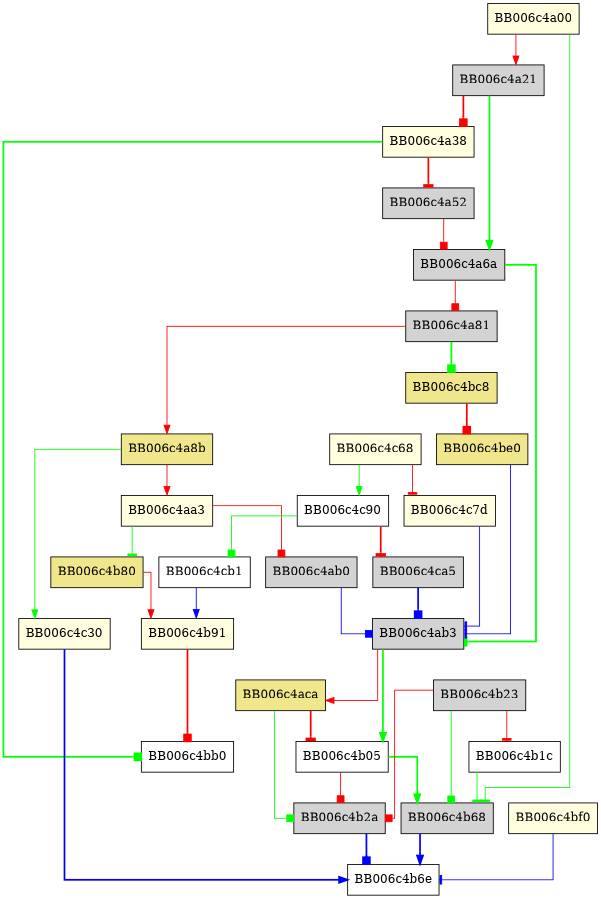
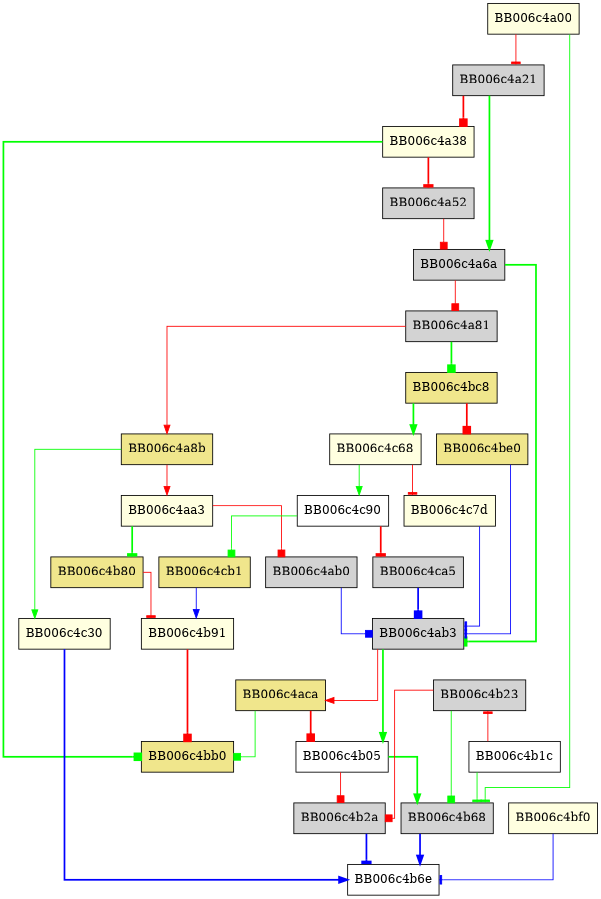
edge "BB006c4a00" -> "BB006c4a21": arrowhead normal -> tee
edge "BB006c4bc8" -> "BB006c4c68": added
edge "BB006c4aa3" -> "BB006c4b80": style solid -> bold
node "BB006c4cb1": fillcolor white -> khaki
edge "BB006c4b80" -> "BB006c4b91": arrowhead normal -> tee
edge "BB006c4aca" -> "BB006c4b05": arrowhead tee -> box
edge "BB006c4b23" -> "BB006c4b1c": reversed
node "BB006c4bb0": fillcolor white -> khaki
edge "BB006c4aca" -> "BB006c4b2a": now "BB006c4aca" -> "BB006c4bb0"
edge "BB006c4b2a" -> "BB006c4b6e": arrowhead box -> tee
